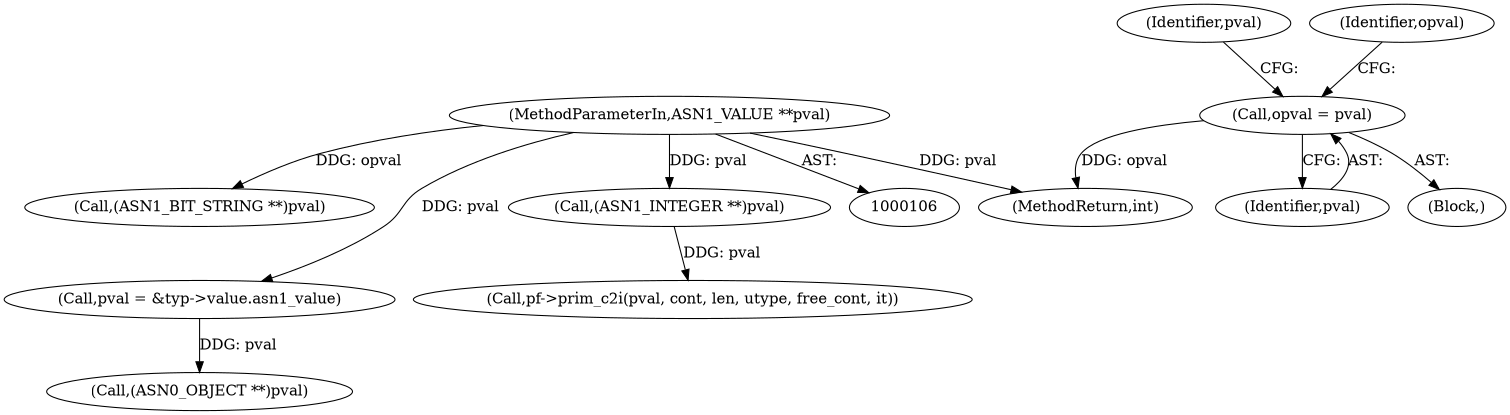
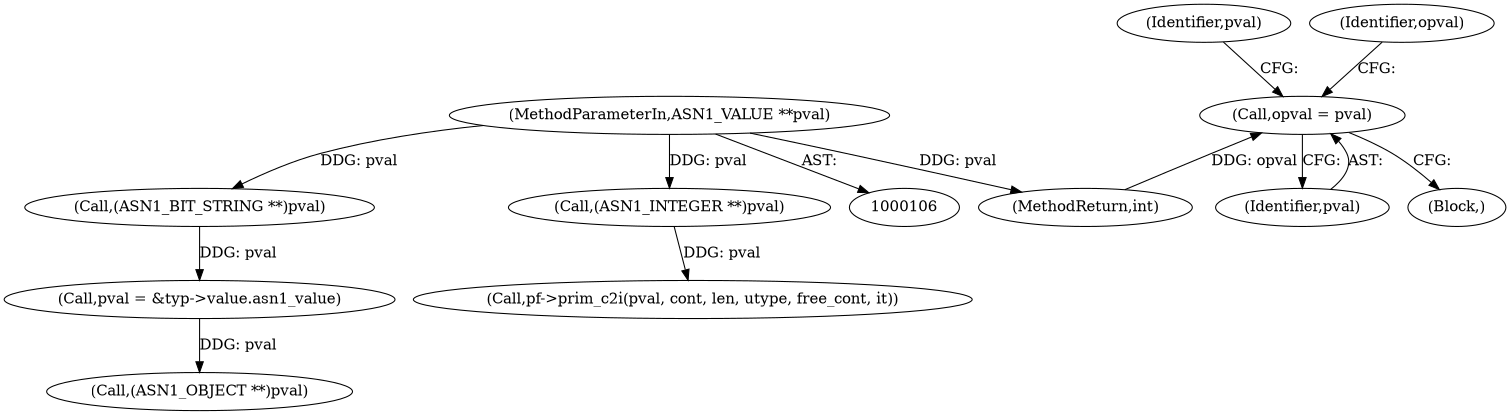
edge "(Call,opval = pval)" -> "(MethodReturn,int)": reversed
edge "(MethodParameterIn,ASN1_VALUE **pval)" -> "(Call,(ASN1_BIT_STRING **)pval)": label "DDG: opval" -> "DDG: pval"
edge "(Call,opval = pval)" -> "(Block,)": label "AST: " -> "CFG: "
edge "(MethodParameterIn,ASN1_VALUE **pval)" -> "(Call,pval = &typ->value.asn1_value)": now "(Call,(ASN1_BIT_STRING **)pval)" -> "(Call,pval = &typ->value.asn1_value)"
node "(Call,(ASN0_OBJECT **)pval)": label "(Call,(ASN0_OBJECT **)pval)" -> "(Call,(ASN1_OBJECT **)pval)"
